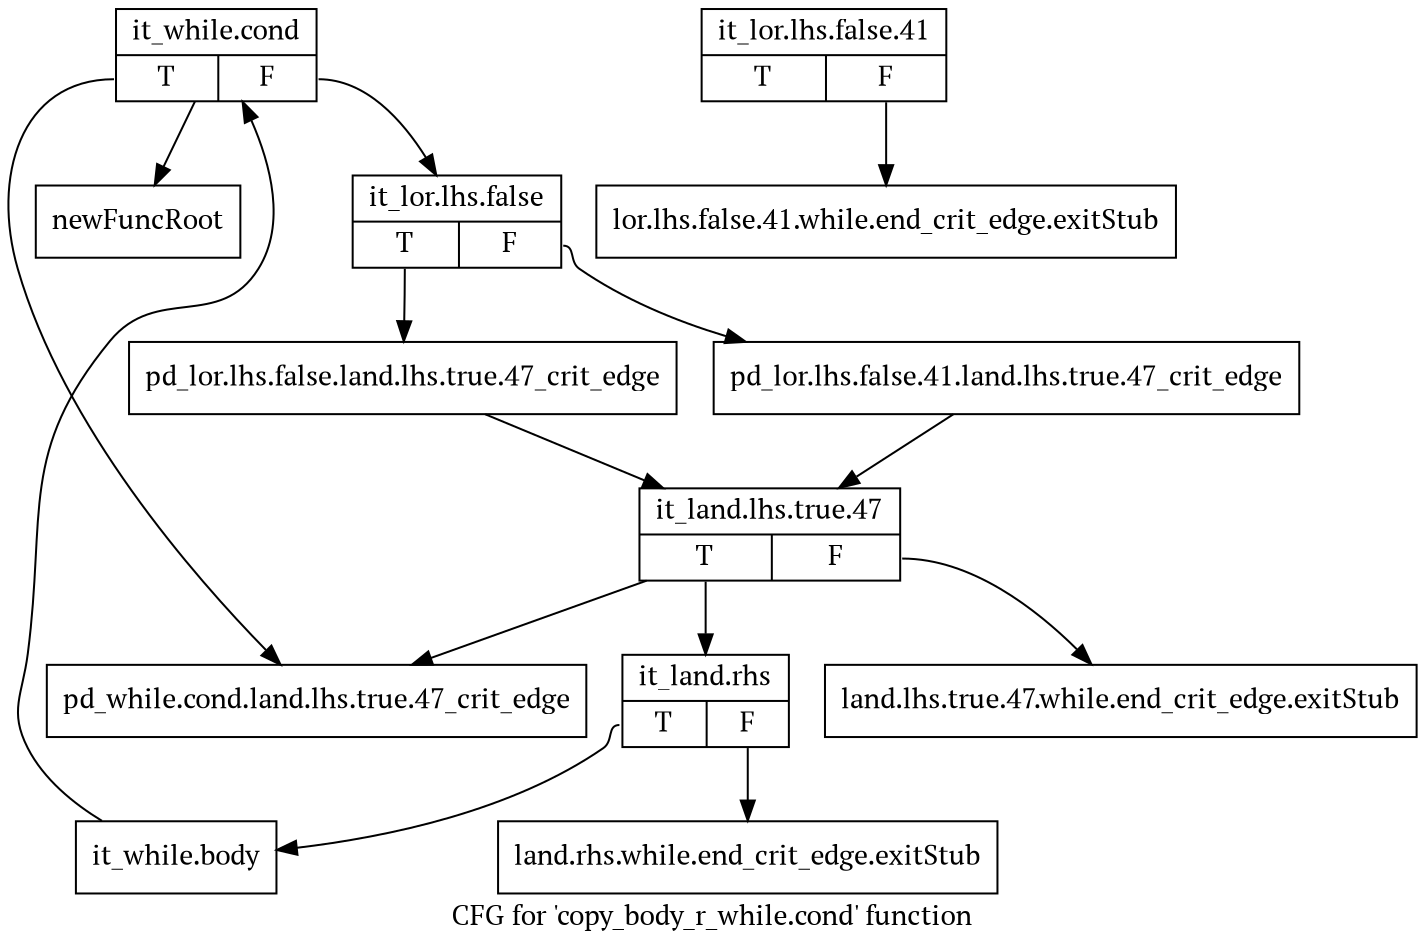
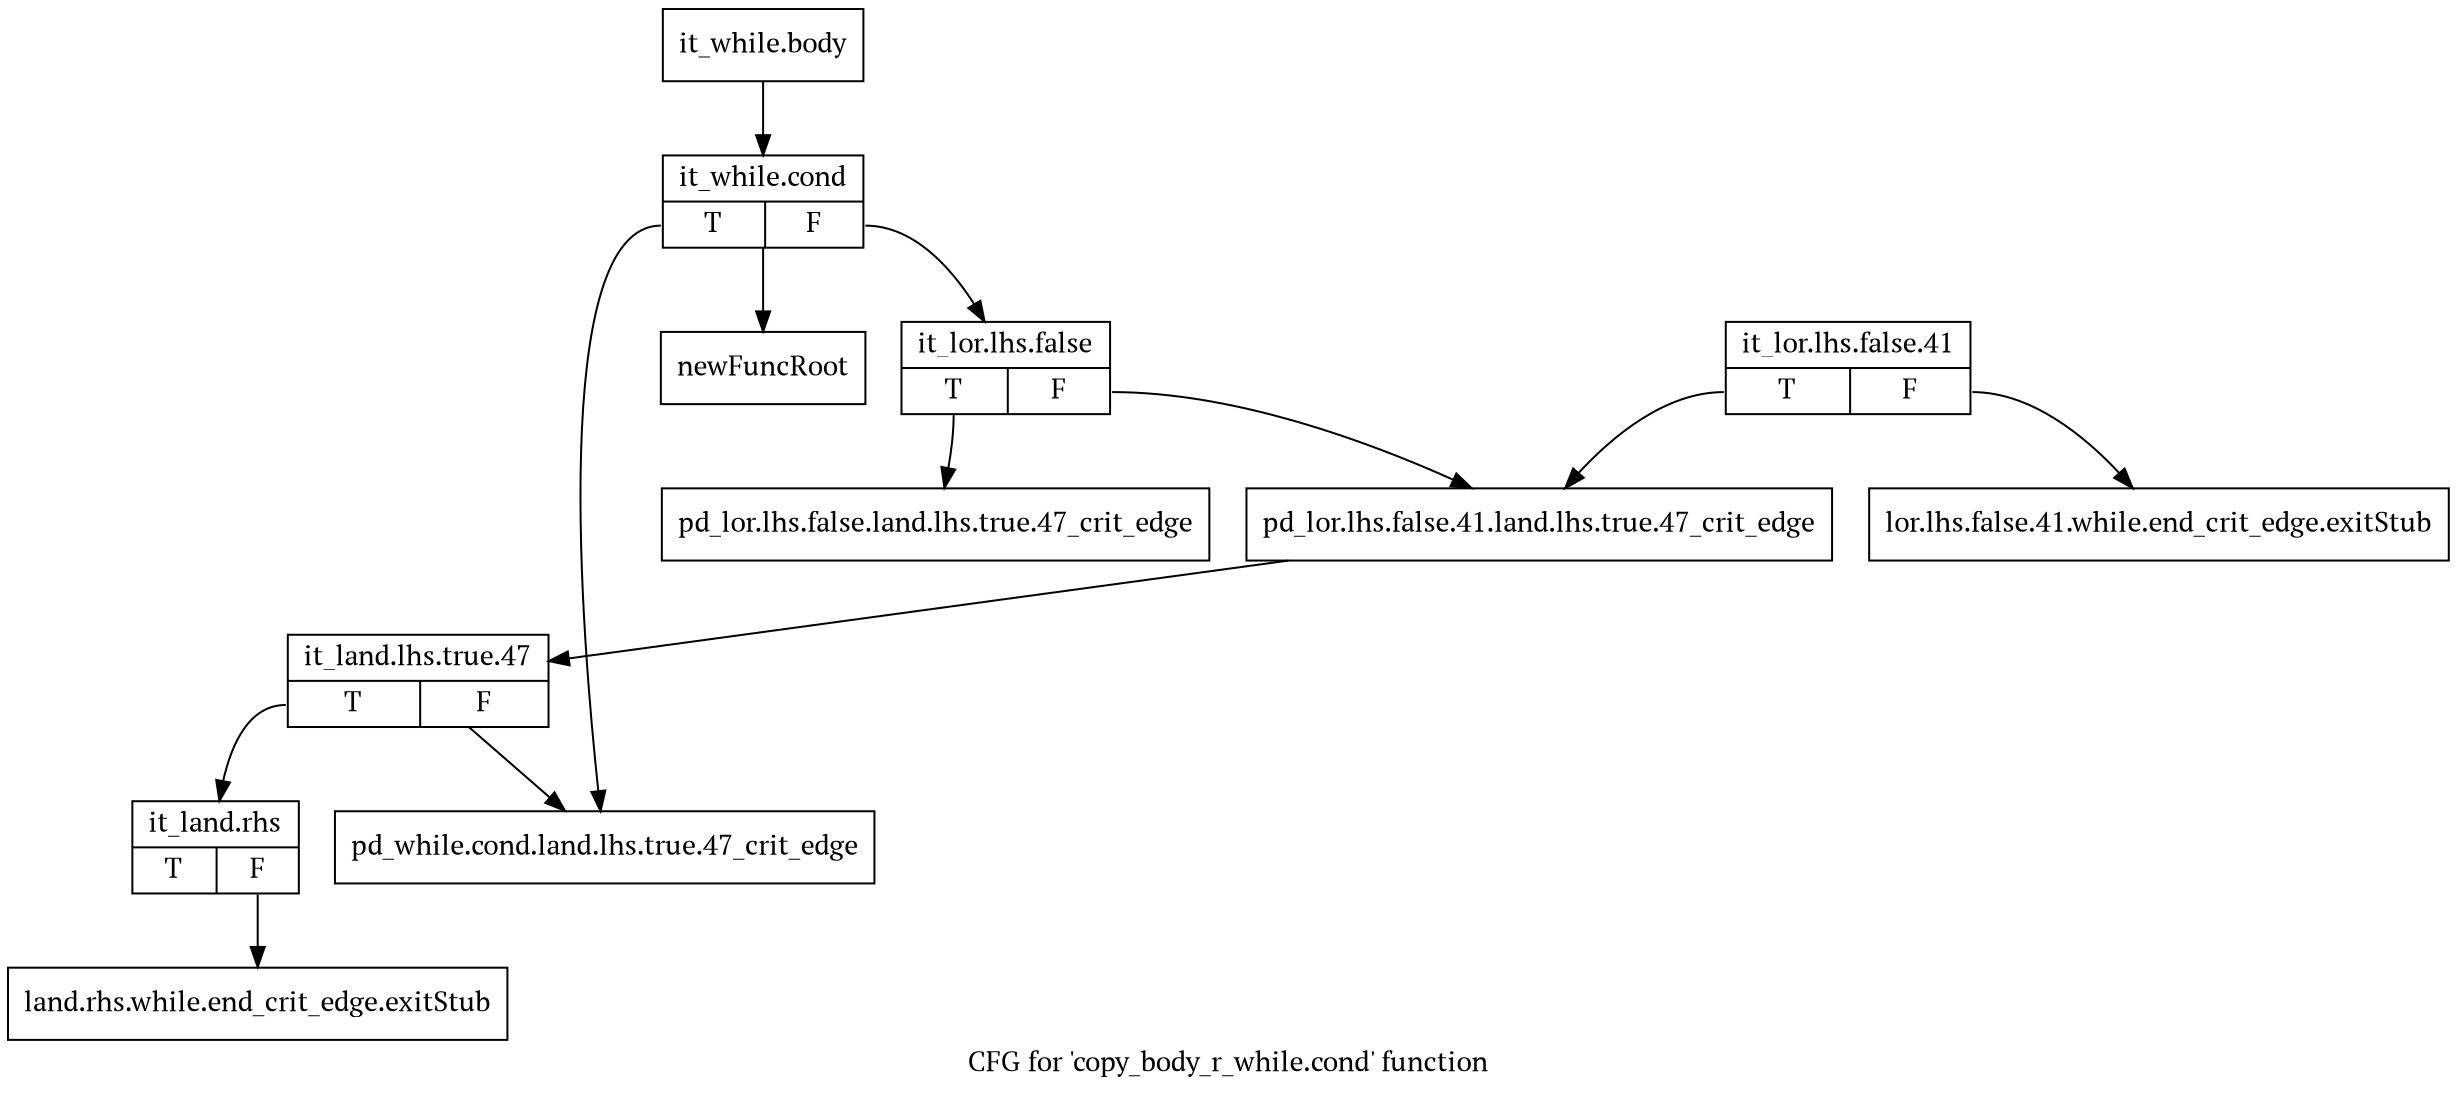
edge "it_lor.lhs.false.41" -> "pd_lor.lhs.false.41.land.lhs.true.47_crit_edge": added
edge "pd_lor.lhs.false.land.lhs.true.47_crit_edge" -> "it_land.lhs.true.47": removed
node "land.lhs.true.47.while.end_crit_edge.exitStub": removed
edge "it_land.rhs" -> "it_while.body": removed
